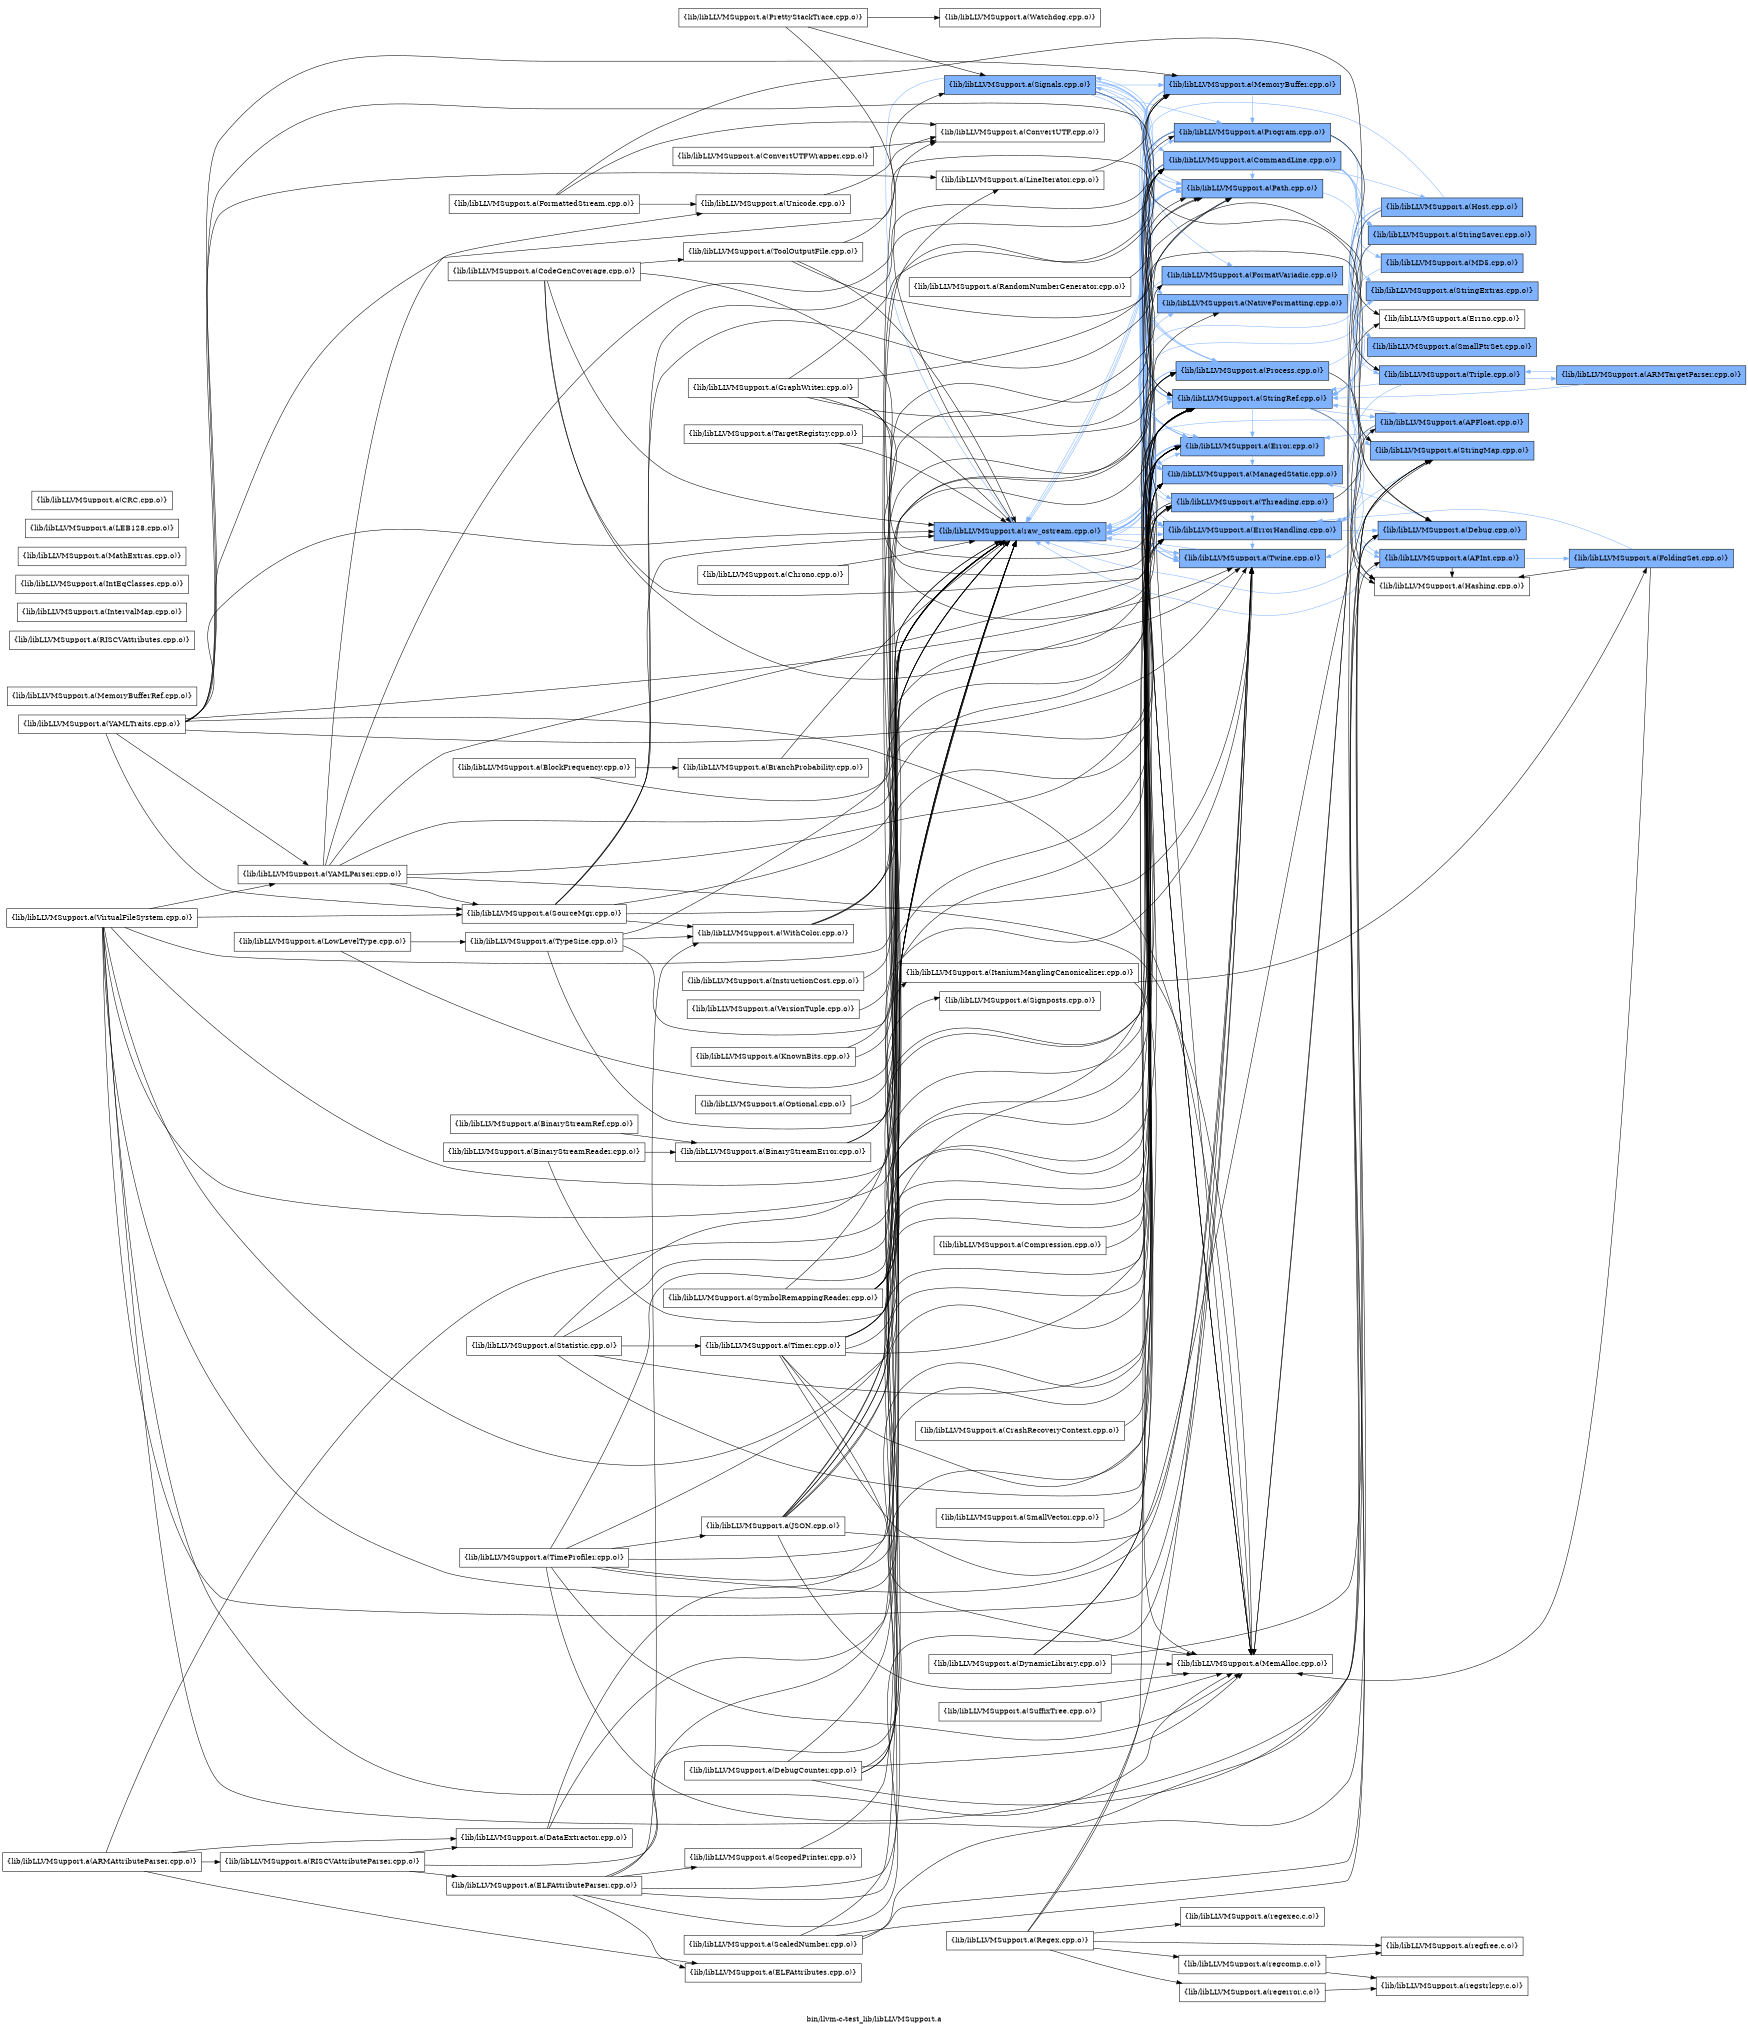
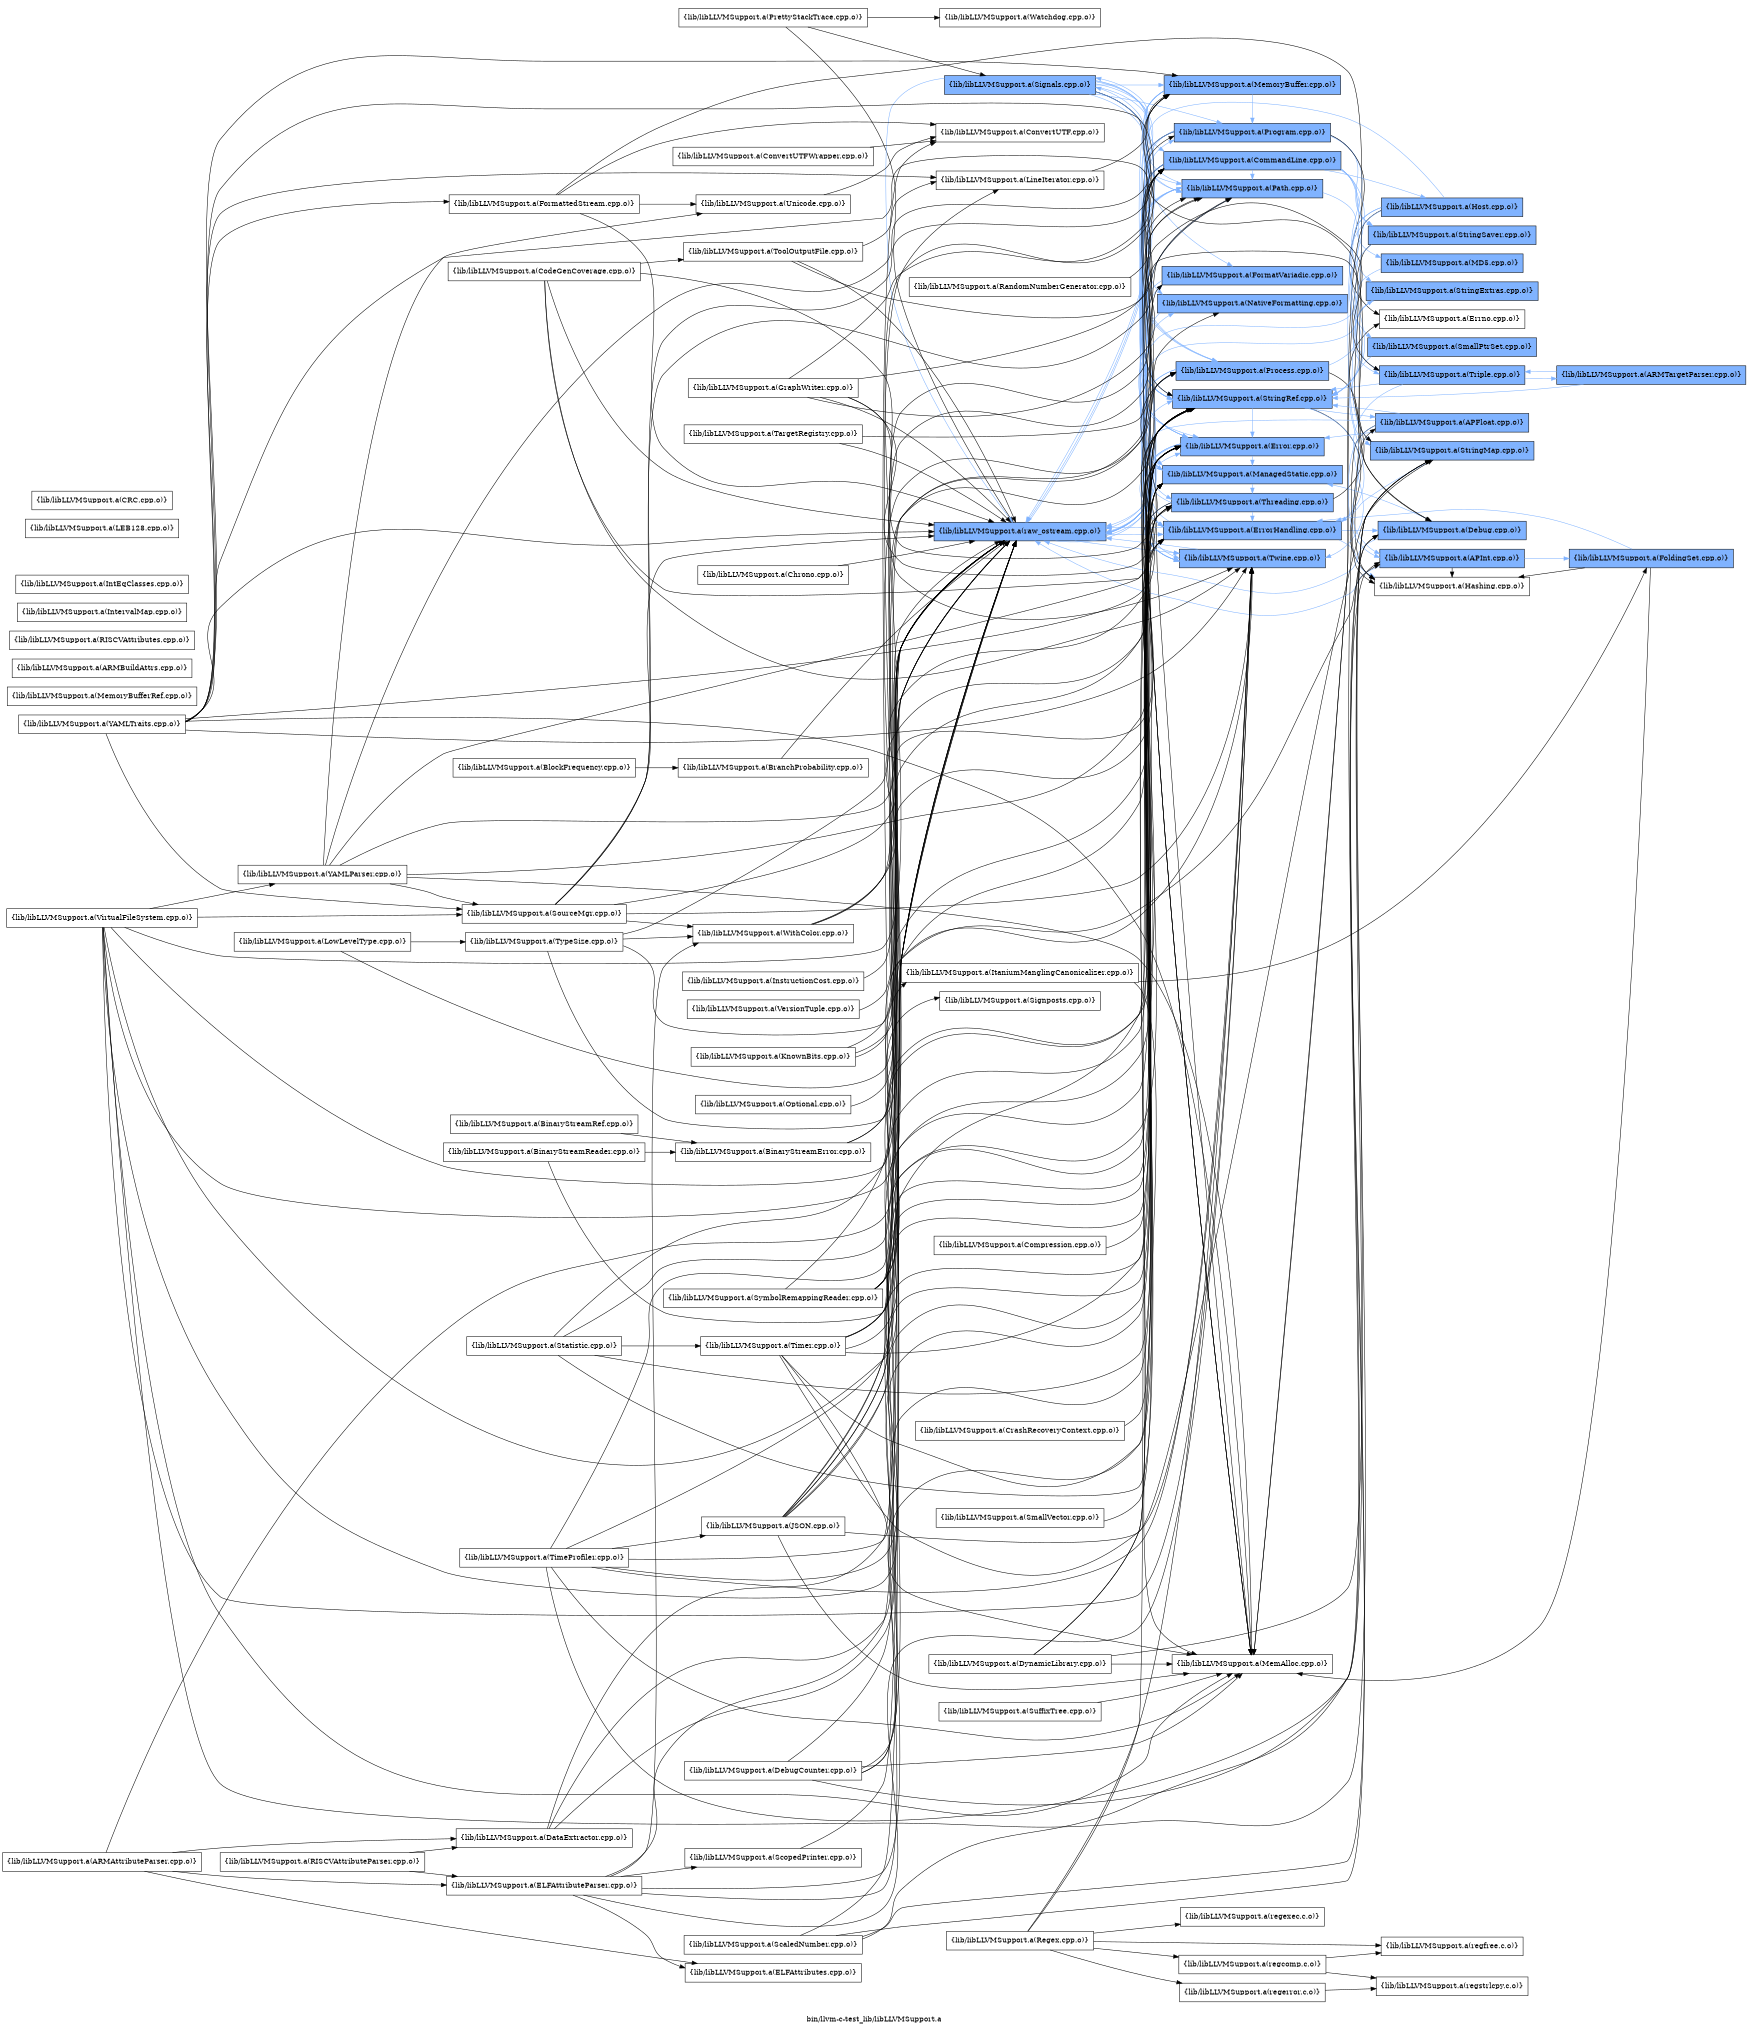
edge "{lib/libLLVMSupport.a(ToolOutputFile.cpp.o)}" -> "{lib/libLLVMSupport.a(Signals.cpp.o)}": now "{lib/libLLVMSupport.a(ToolOutputFile.cpp.o)}" -> "{lib/libLLVMSupport.a(LineIterator.cpp.o)}"
edge "{lib/libLLVMSupport.a(ManagedStatic.cpp.o)}" -> "{lib/libLLVMSupport.a(Threading.cpp.o)}": added
edge "{lib/libLLVMSupport.a(ErrorHandling.cpp.o)}" -> "{lib/libLLVMSupport.a(Twine.cpp.o)}": now "{lib/libLLVMSupport.a(ErrorHandling.cpp.o)}" -> "{lib/libLLVMSupport.a(Hashing.cpp.o)}"
node "{lib/libLLVMSupport.a(MathExtras.cpp.o)}": removed
node "{lib/libLLVMSupport.a(ARMBuildAttrs.cpp.o)}": added
edge "{lib/libLLVMSupport.a(BlockFrequency.cpp.o)}" -> "{lib/libLLVMSupport.a(raw_ostream.cpp.o)}": now "{lib/libLLVMSupport.a(FormattedStream.cpp.o)}" -> "{lib/libLLVMSupport.a(raw_ostream.cpp.o)}"
edge "{lib/libLLVMSupport.a(YAMLTraits.cpp.o)}" -> "{lib/libLLVMSupport.a(YAMLParser.cpp.o)}": now "{lib/libLLVMSupport.a(YAMLTraits.cpp.o)}" -> "{lib/libLLVMSupport.a(FormattedStream.cpp.o)}"
edge "{lib/libLLVMSupport.a(KnownBits.cpp.o)}" -> "{lib/libLLVMSupport.a(APInt.cpp.o)}": added
edge "{lib/libLLVMSupport.a(RISCVAttributeParser.cpp.o)}" -> "{lib/libLLVMSupport.a(Error.cpp.o)}": now "{lib/libLLVMSupport.a(DataExtractor.cpp.o)}" -> "{lib/libLLVMSupport.a(Error.cpp.o)}"
edge "{lib/libLLVMSupport.a(ARMAttributeParser.cpp.o)}" -> "{lib/libLLVMSupport.a(RISCVAttributeParser.cpp.o)}": now "{lib/libLLVMSupport.a(ARMAttributeParser.cpp.o)}" -> "{lib/libLLVMSupport.a(ELFAttributeParser.cpp.o)}"
